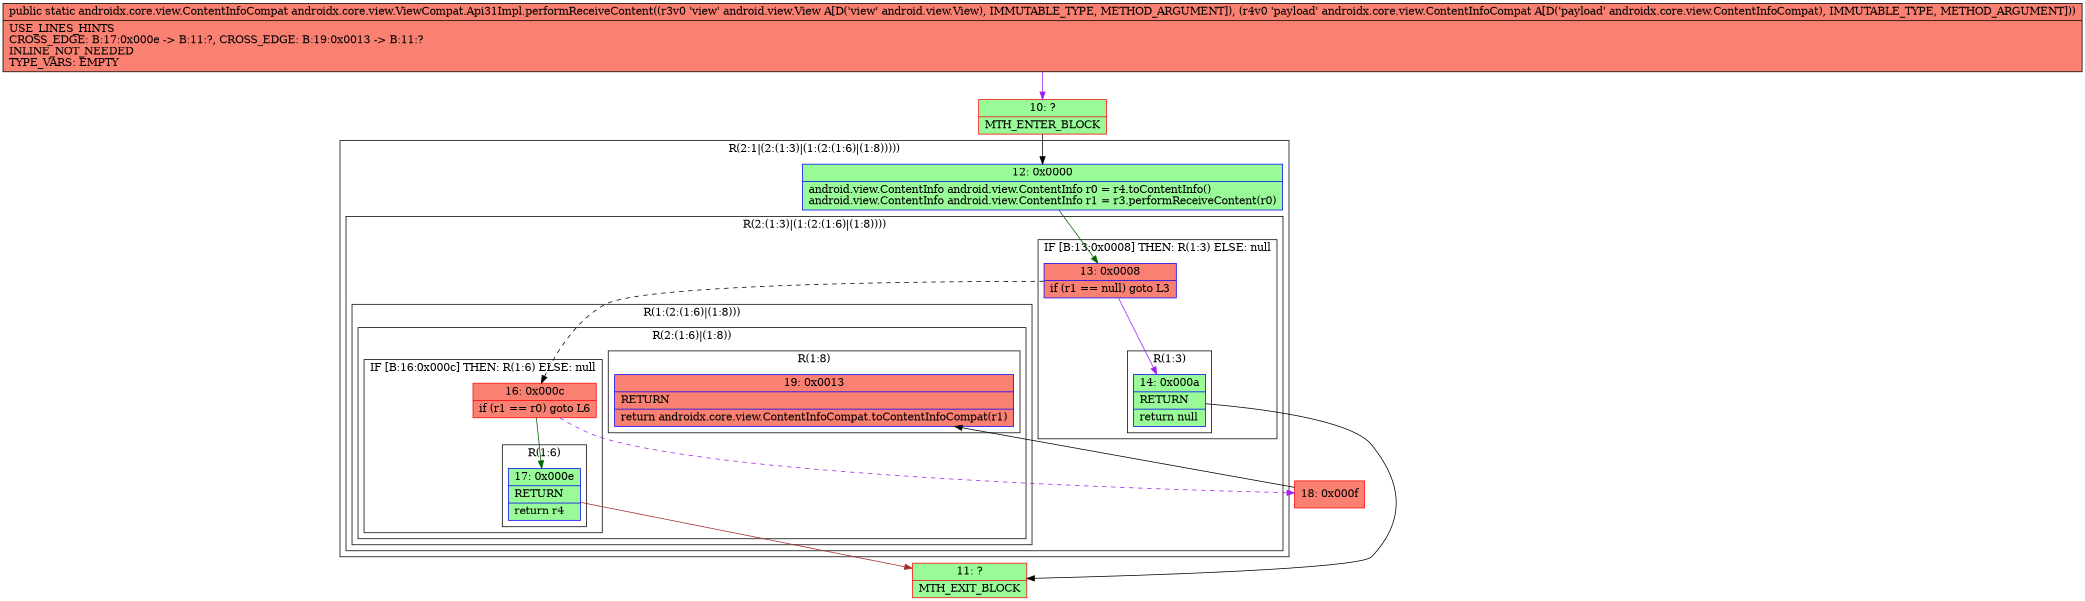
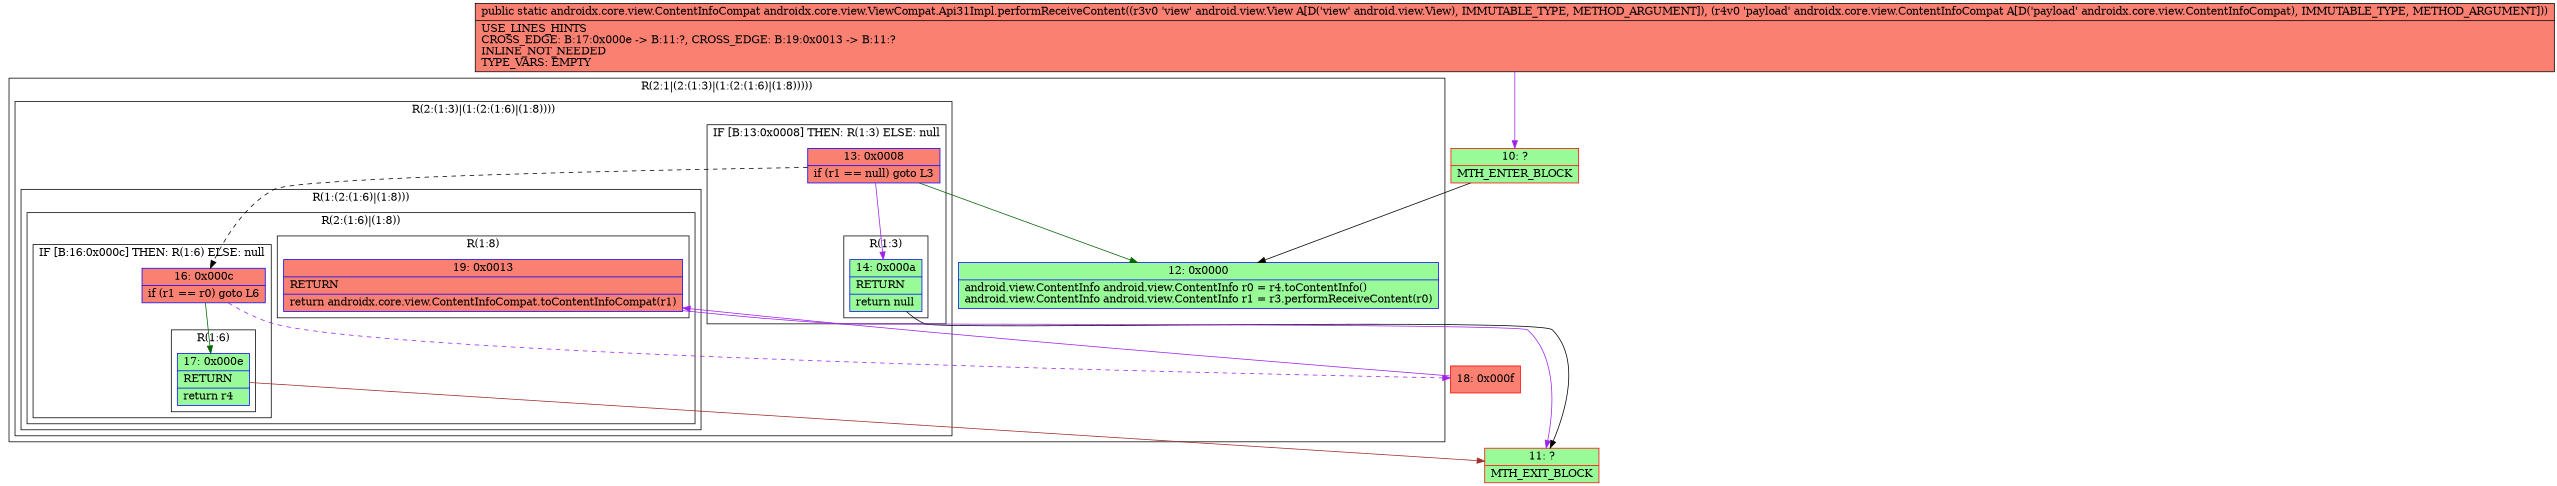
edge "12: 0x0000" -> "13: 0x0008": reversed
edge "19: 0x0013" -> "11: ?": added
node "16: 0x000c": color red -> blue
edge "18: 0x000f" -> "19: 0x0013": color black -> purple
